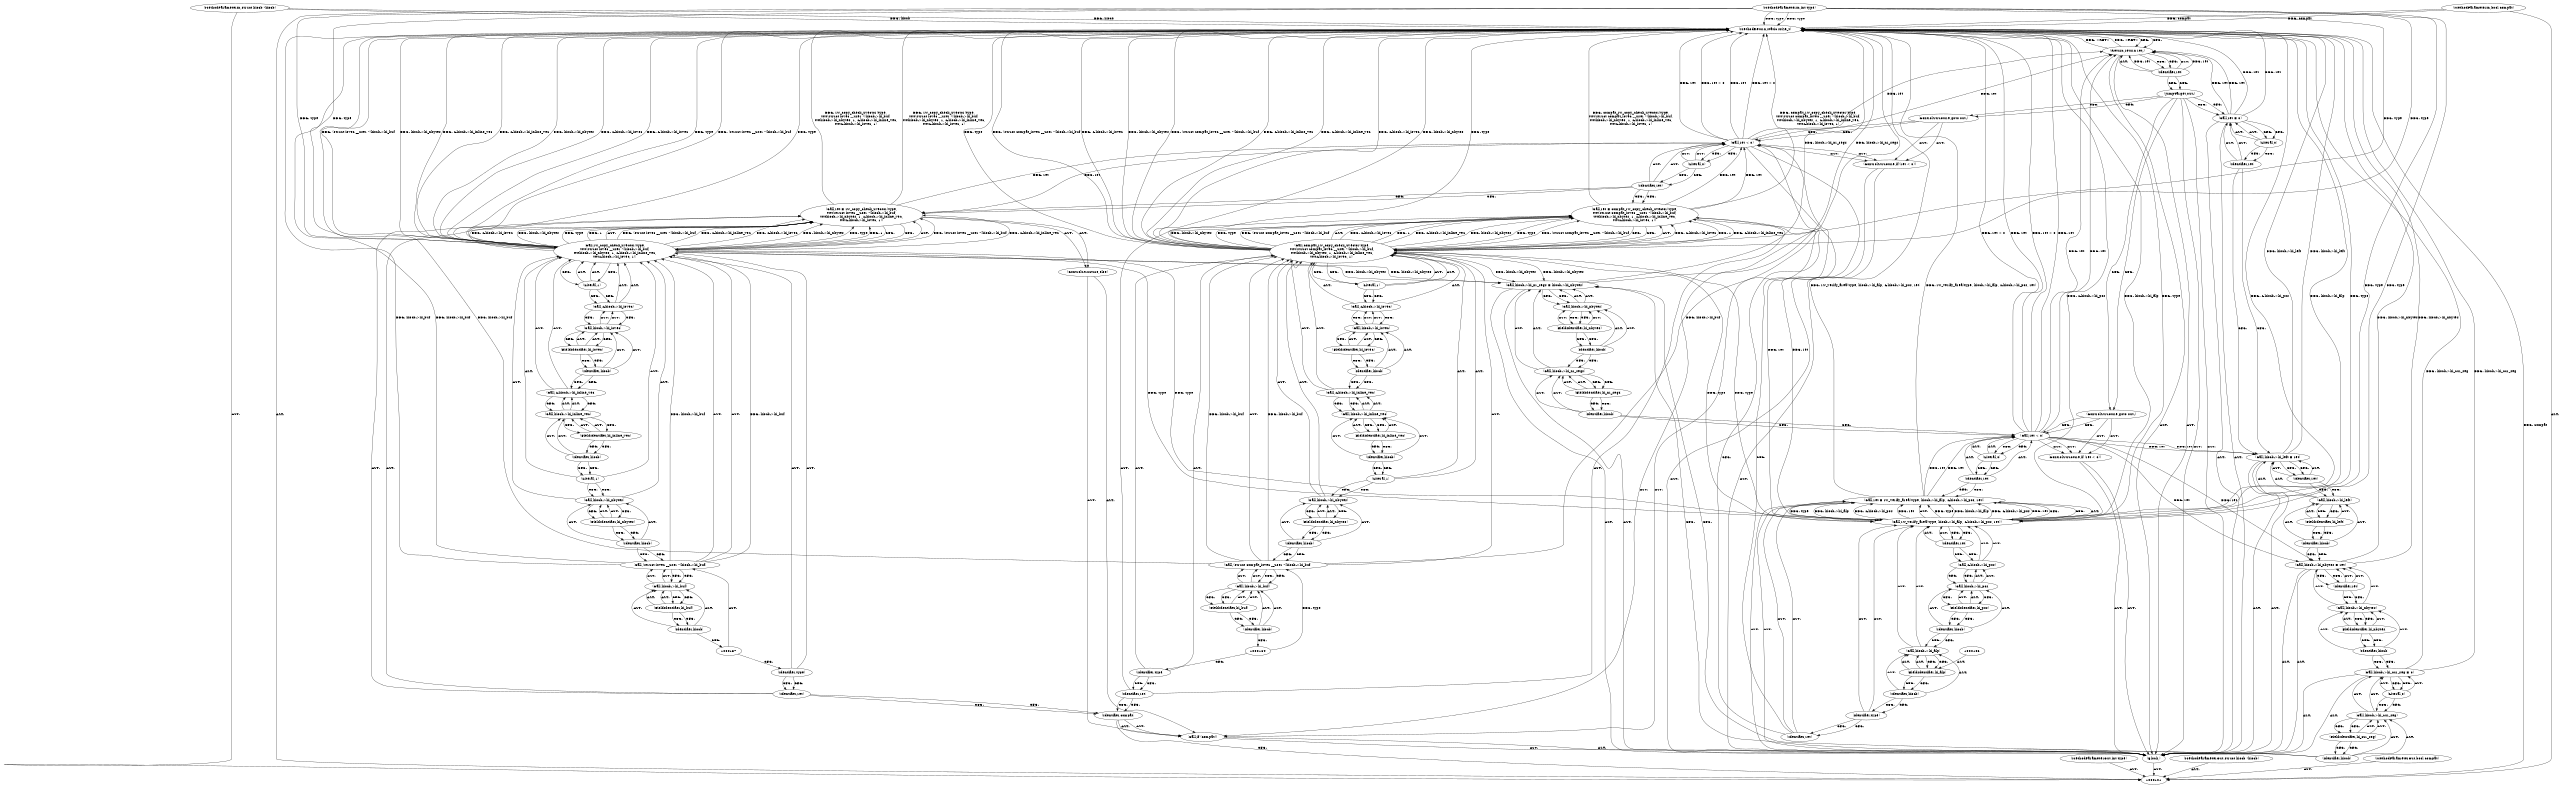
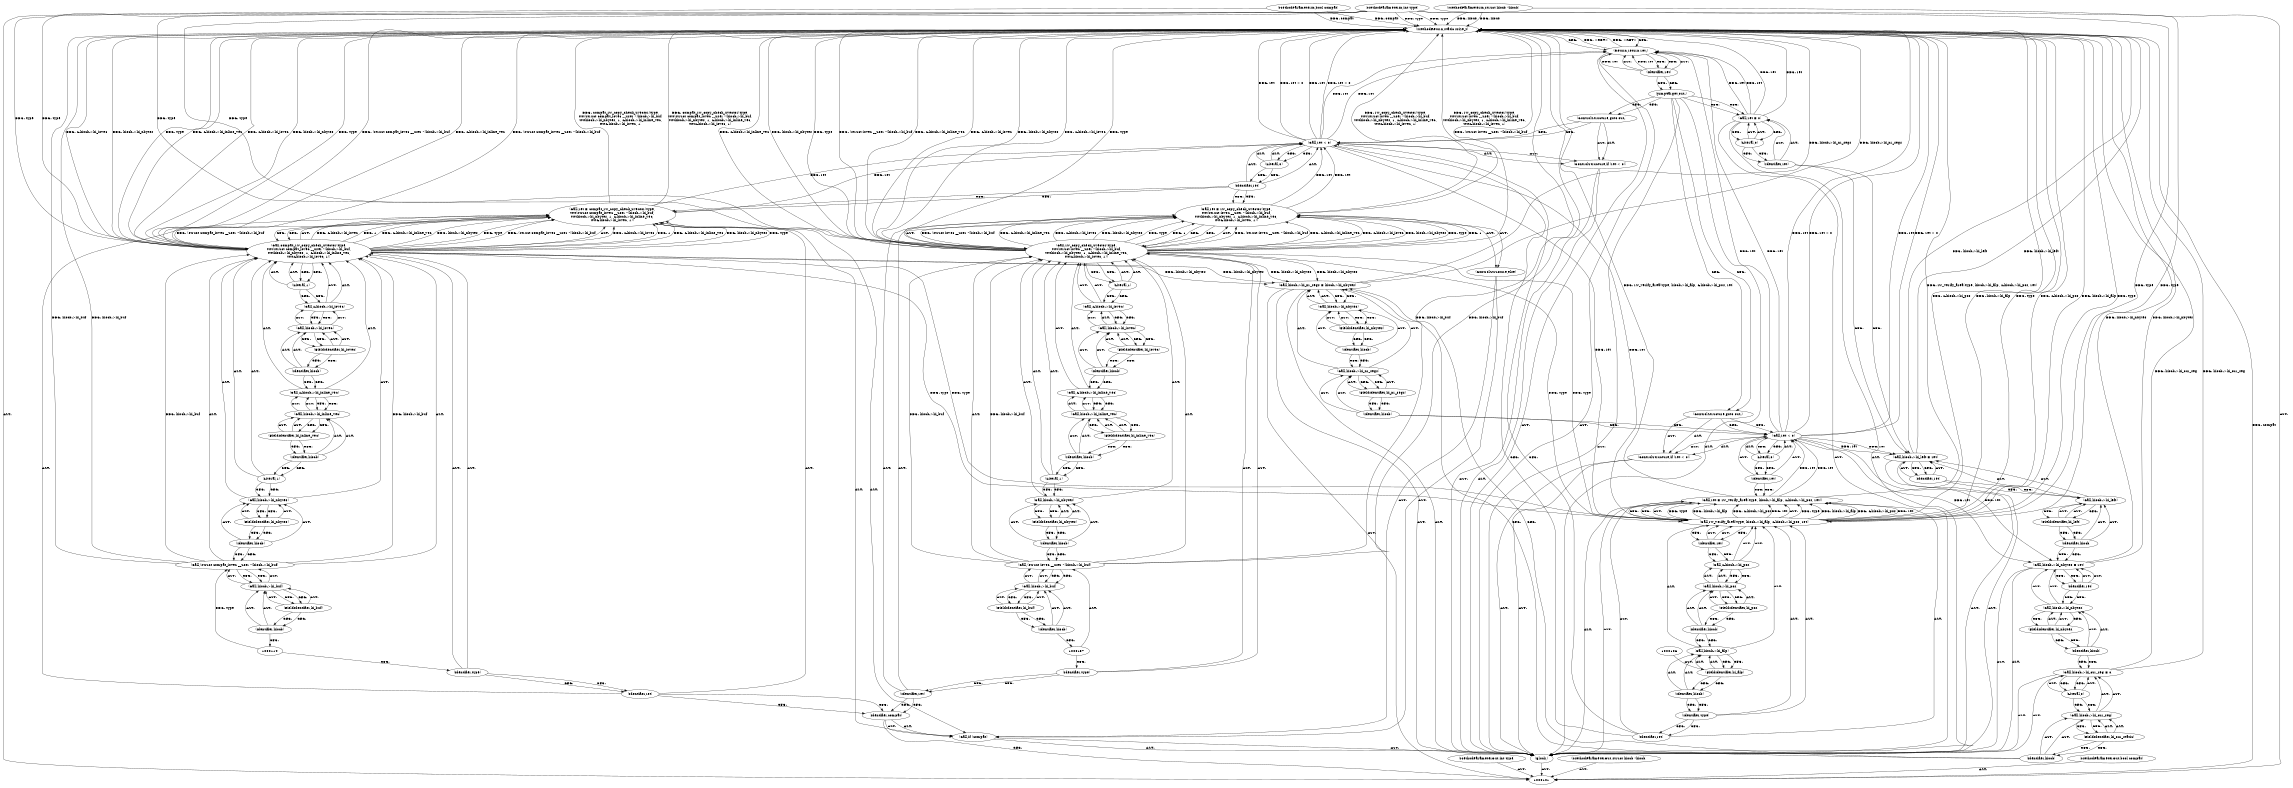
edge "(MethodParameterIn,int type)" -> "1000101": now "(Call,kiocb->ki_nr_segs = kiocb->ki_nbytes)" -> "1000101"
node "1000164": label "1000164" -> "1000114"
node "(FieldIdentifier,ki_cur_seg)": label "(FieldIdentifier,ki_cur_seg)" -> "(FieldIdentifier,ki_cur_static)"
